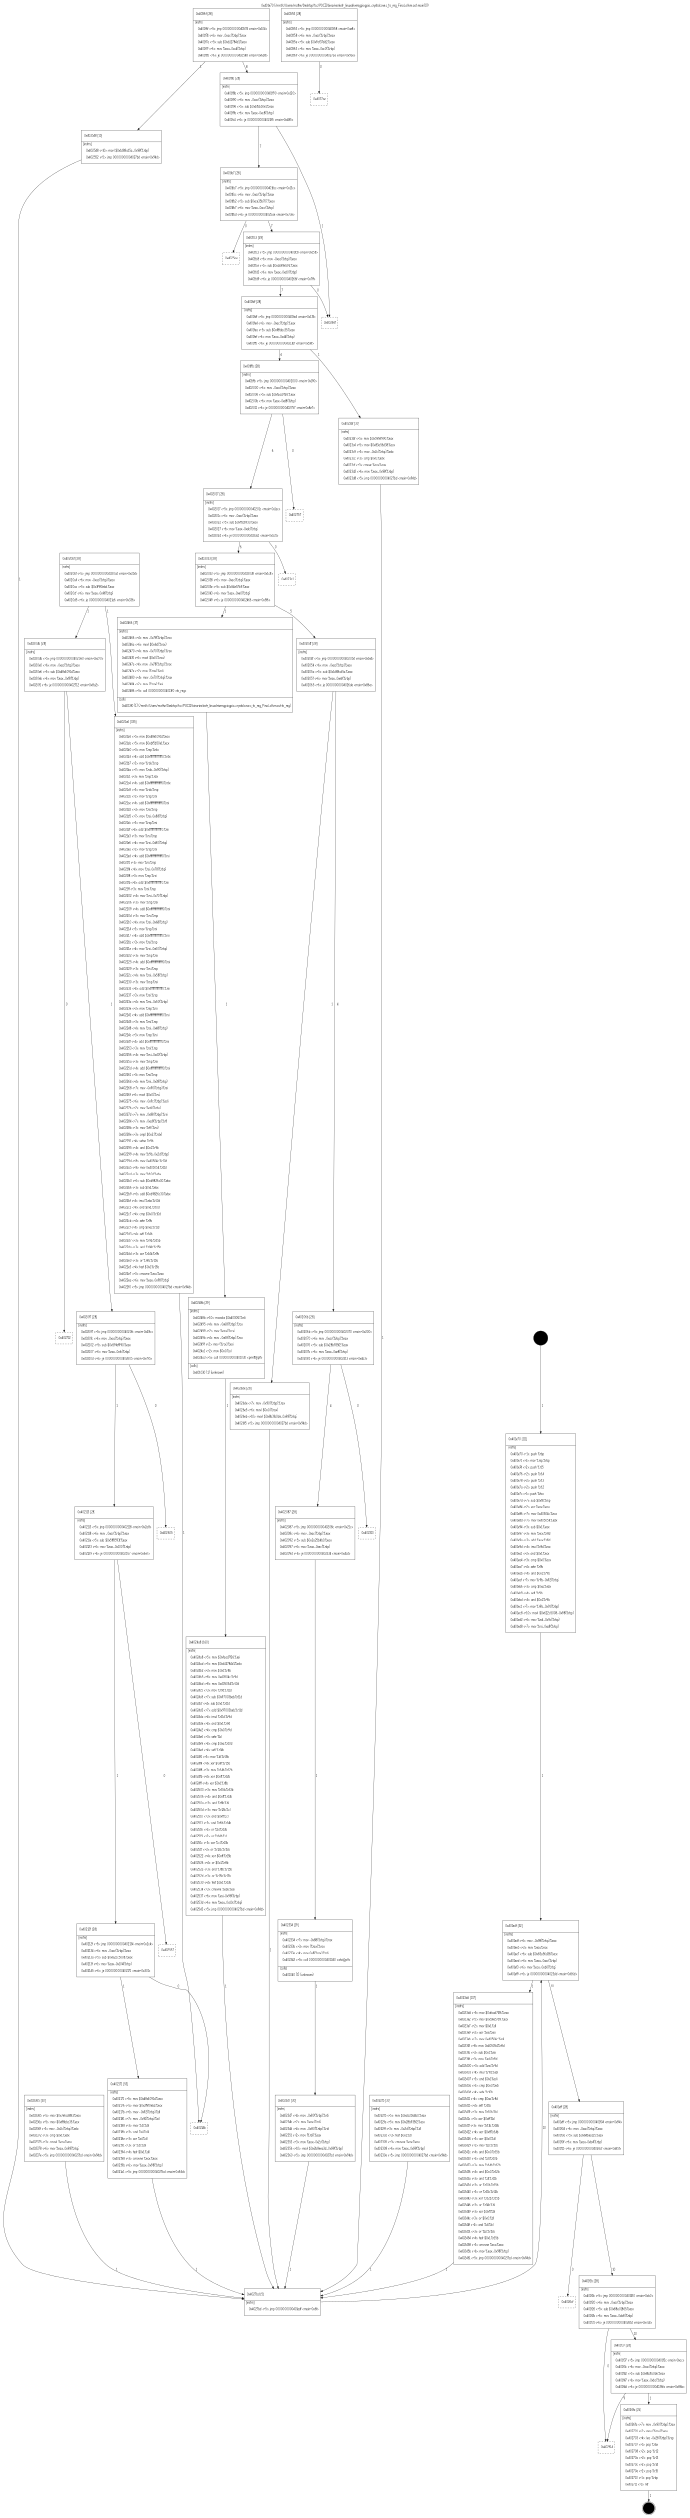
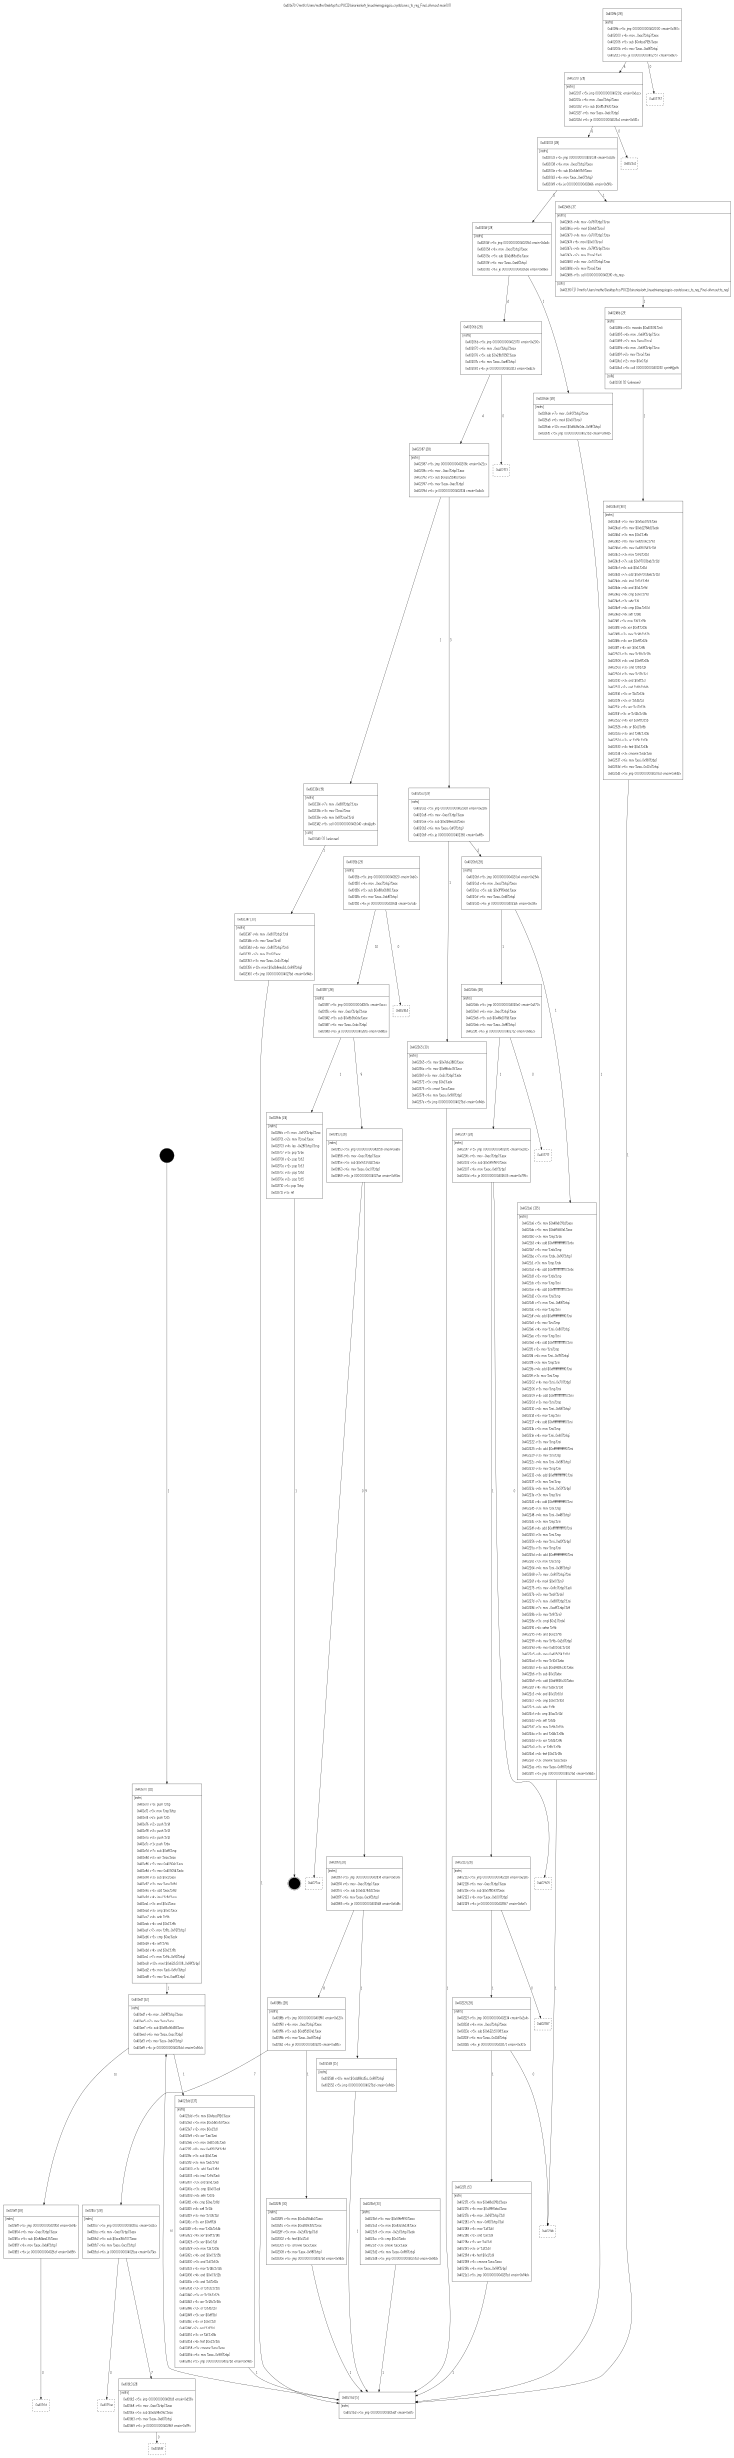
edge "0x401f8b [28]" -> "0x40266f": now "0x401f8b [28]" -> "0x4022f5 [30]"
node "0x401fdf [28]": removed
node "0x4020a3 [28]": added
edge "0x401f53 [28]" -> "0x401f6f [28]": added, label "9"
edge "0x401eff [28]" -> "0x401f1b [28]": removed, label "10"
edge "0x401f37 [28]" -> "0x402614": now "0x401f37 [28]" -> "0x401f53 [28]"
